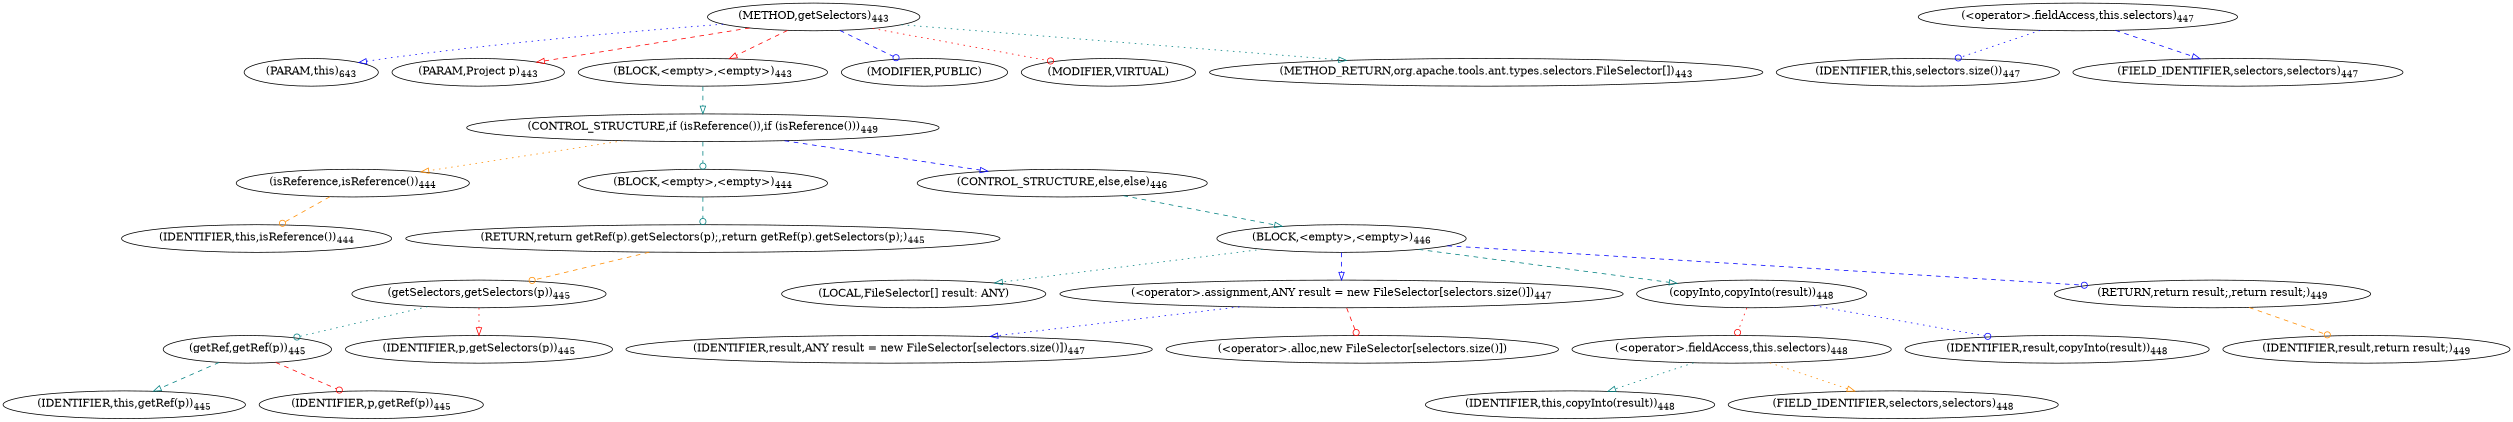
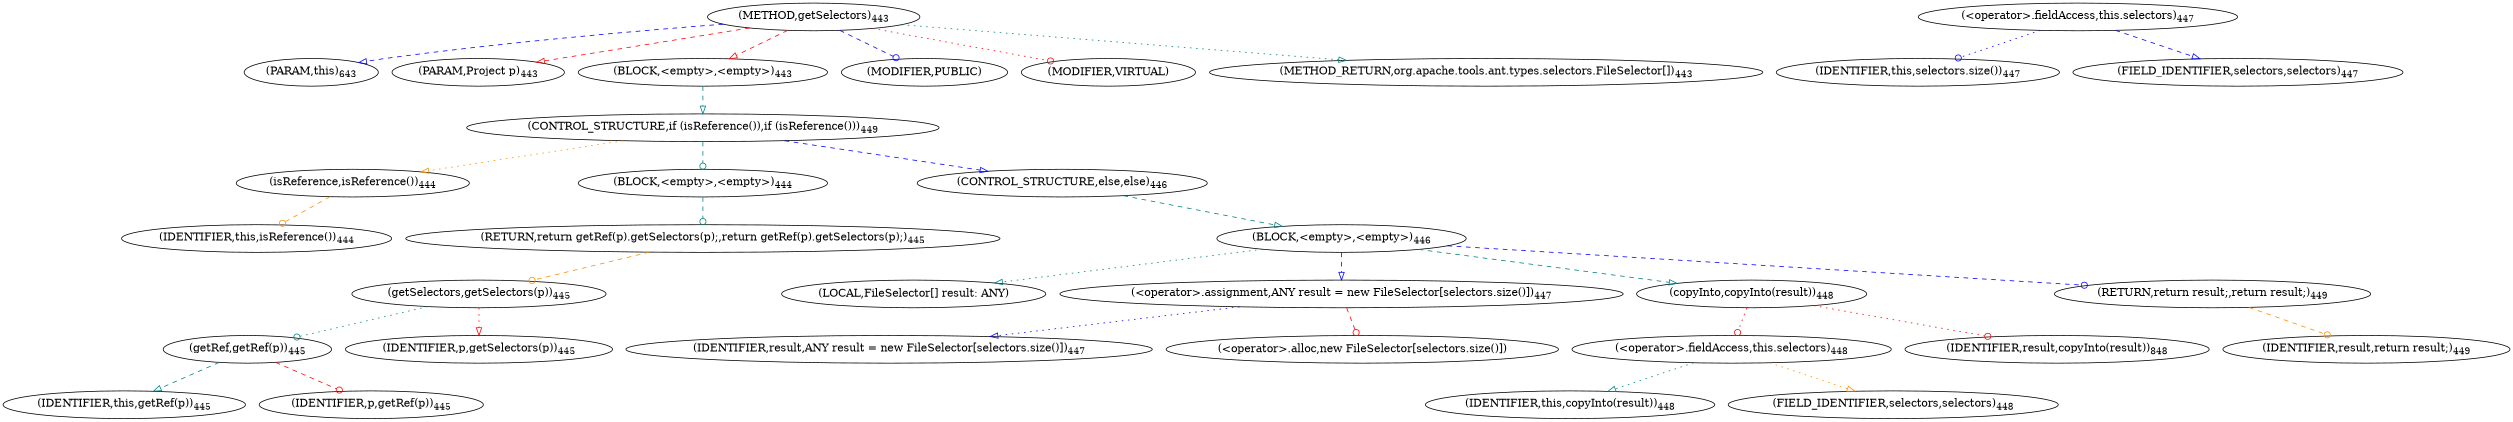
edge "(METHOD,getSelectors)" -> "(PARAM,this)": style dotted -> dashed
edge "(copyInto,copyInto(result))" -> "(IDENTIFIER,result,copyInto(result))": color blue -> red
node "(IDENTIFIER,result,copyInto(result))": text "448" -> "848"
